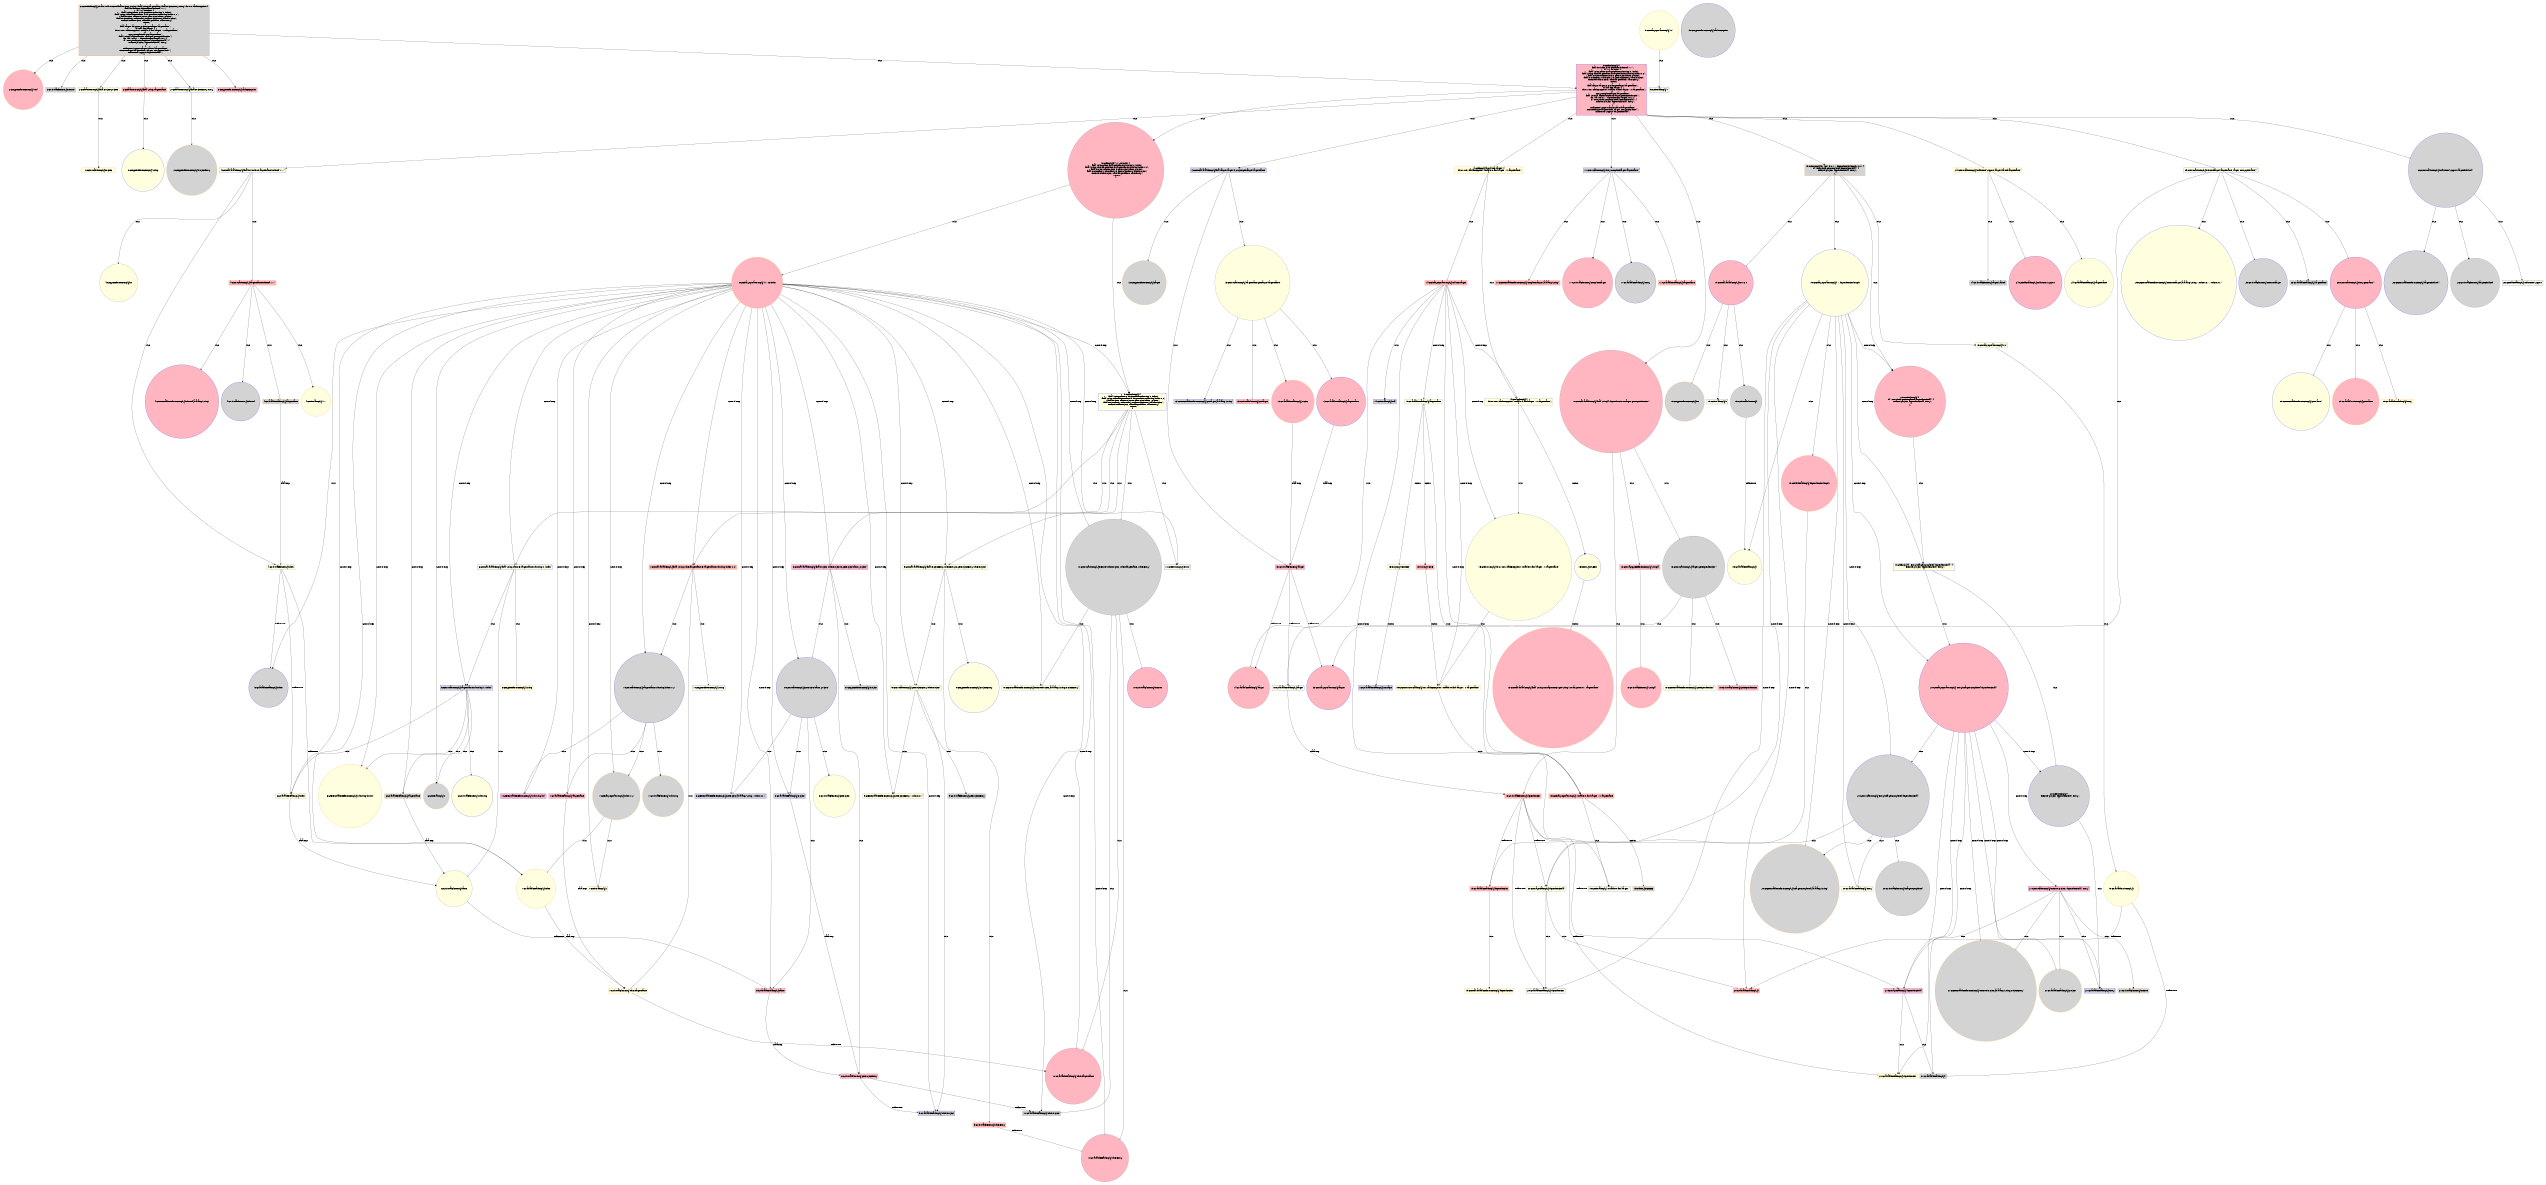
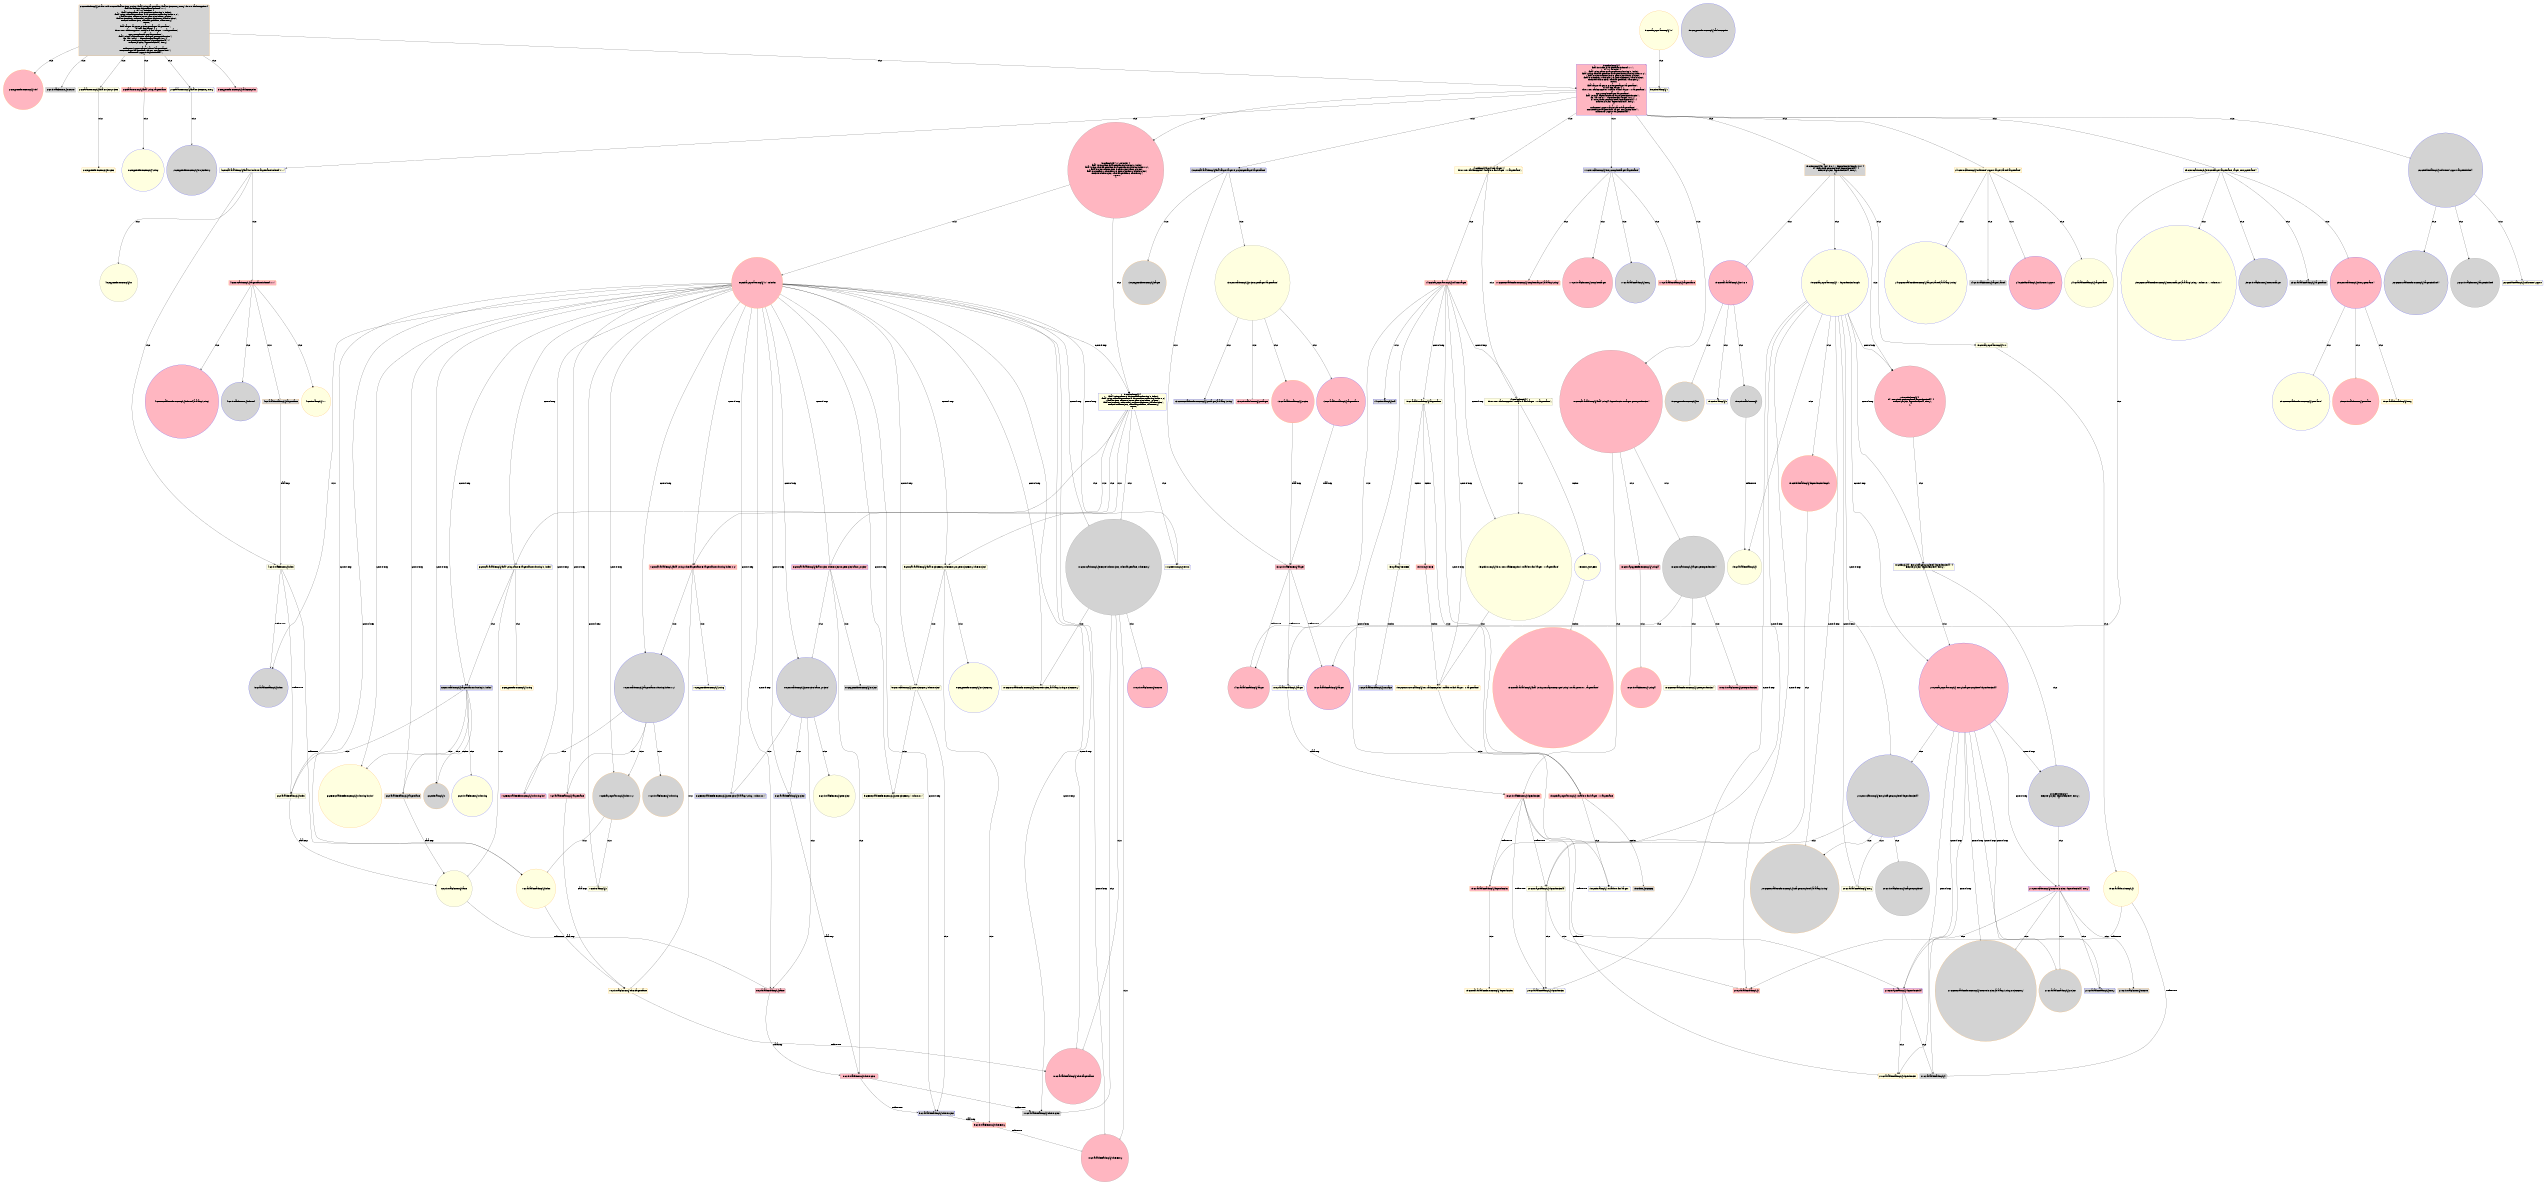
node "2:CtInvocationImpl@Project": label "2:CtInvocationImpl@Project" -> "2:CtTypeReferenceImpl@Project"
node "2:CtTypeReferenceImpl@ProjectEntry": color darkorange -> blue
node "26:CtInvocationImpl@m_listenerSupport.targetFinished()": label "26:CtInvocationImpl@m_listenerSupport.targetFinished()" -> "26:CtFieldReadImpl@m_listenerSupport.targetFinished()"
node "13:CtInvocationImpl@targetName.getTarget(targetName)": label "13:CtInvocationImpl@targetName.getTarget(targetName)" -> "13:CtInvocationImpl@project.getTarget(targetName)"
node "24:CtExecutableReferenceImpl@targetStarted(java.lang.String)": added
node "25:CtVariableWriteImpl@getFrame": label "25:CtVariableWriteImpl@getFrame" -> "25:CtVirtualElement@getFrame"
node "15:Project@UPDATE": label "15:Project@UPDATE" -> "15:Update@UPDATE"
node "25:CtUnaryOperatorImpl@target": label "25:CtUnaryOperatorImpl@target" -> "25:CtVariableReadImpl@target"
edge "6:CtInvocationImpl@targetName.substring(0, index)" -> "6:CtLiteralImpl@0": label "AST" -> "Action"
node "9:CtVirtualElement@getProjectEntry": removed
edge "20:CtBlockImpl@{ execute(project, dependencies[i], entry); }" -> "21:CtVariableReadImpl@entry": now "20:CtBlockImpl@{ execute(project, dependencies[i], entry); }" -> "21:CtInvocationImpl@execute(project, dependencies[i], entry)"
node "8:CtVirtualElement@getProjectEntry": label "8:CtVirtualElement@getProjectEntry" -> "8:CtVirtualElement@otherProject"
edge "9:CtVariableReadImpl@otherProject" -> "9:CtVirtualElement@otherEntry": added, label "Data Dep"
